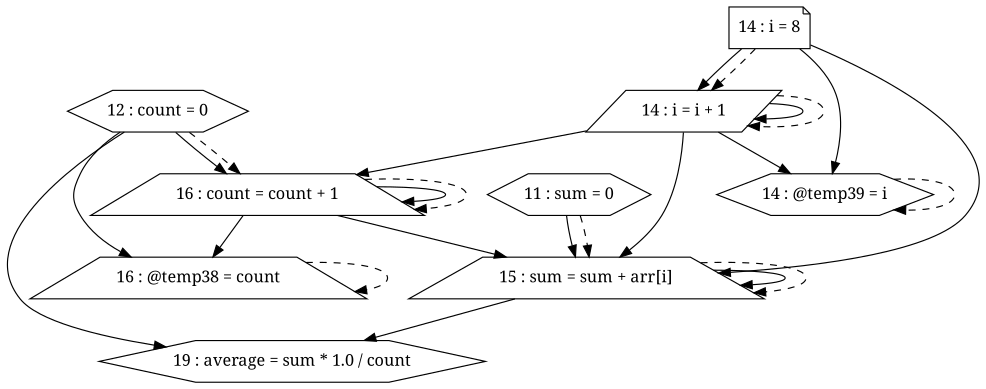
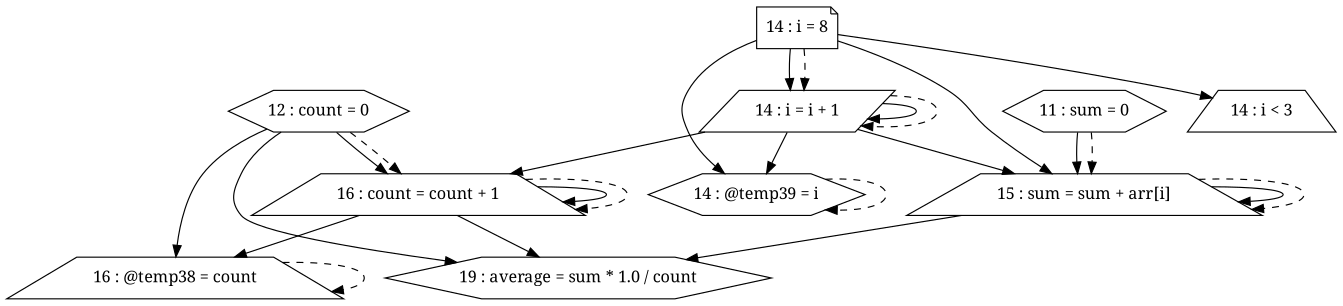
node "14 : i < 3": added
edge "16 : count = count + 1" -> "15 : sum = sum + arr[i]": now "16 : count = count + 1" -> "19 : average = sum * 1.0 / count"
